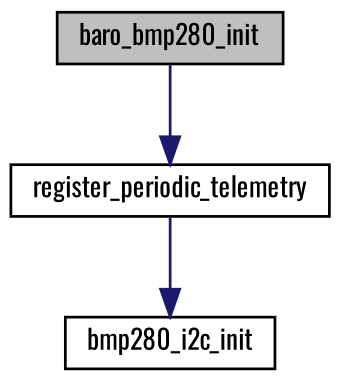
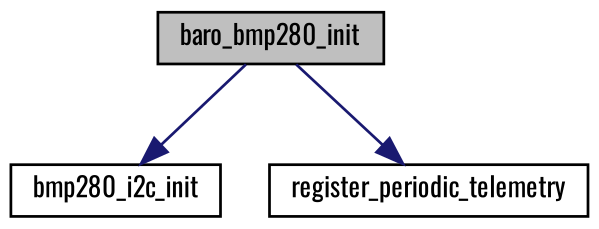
edge "register_periodic_telemetry" -> "bmp280_i2c_init": now "baro_bmp280_init" -> "bmp280_i2c_init"
